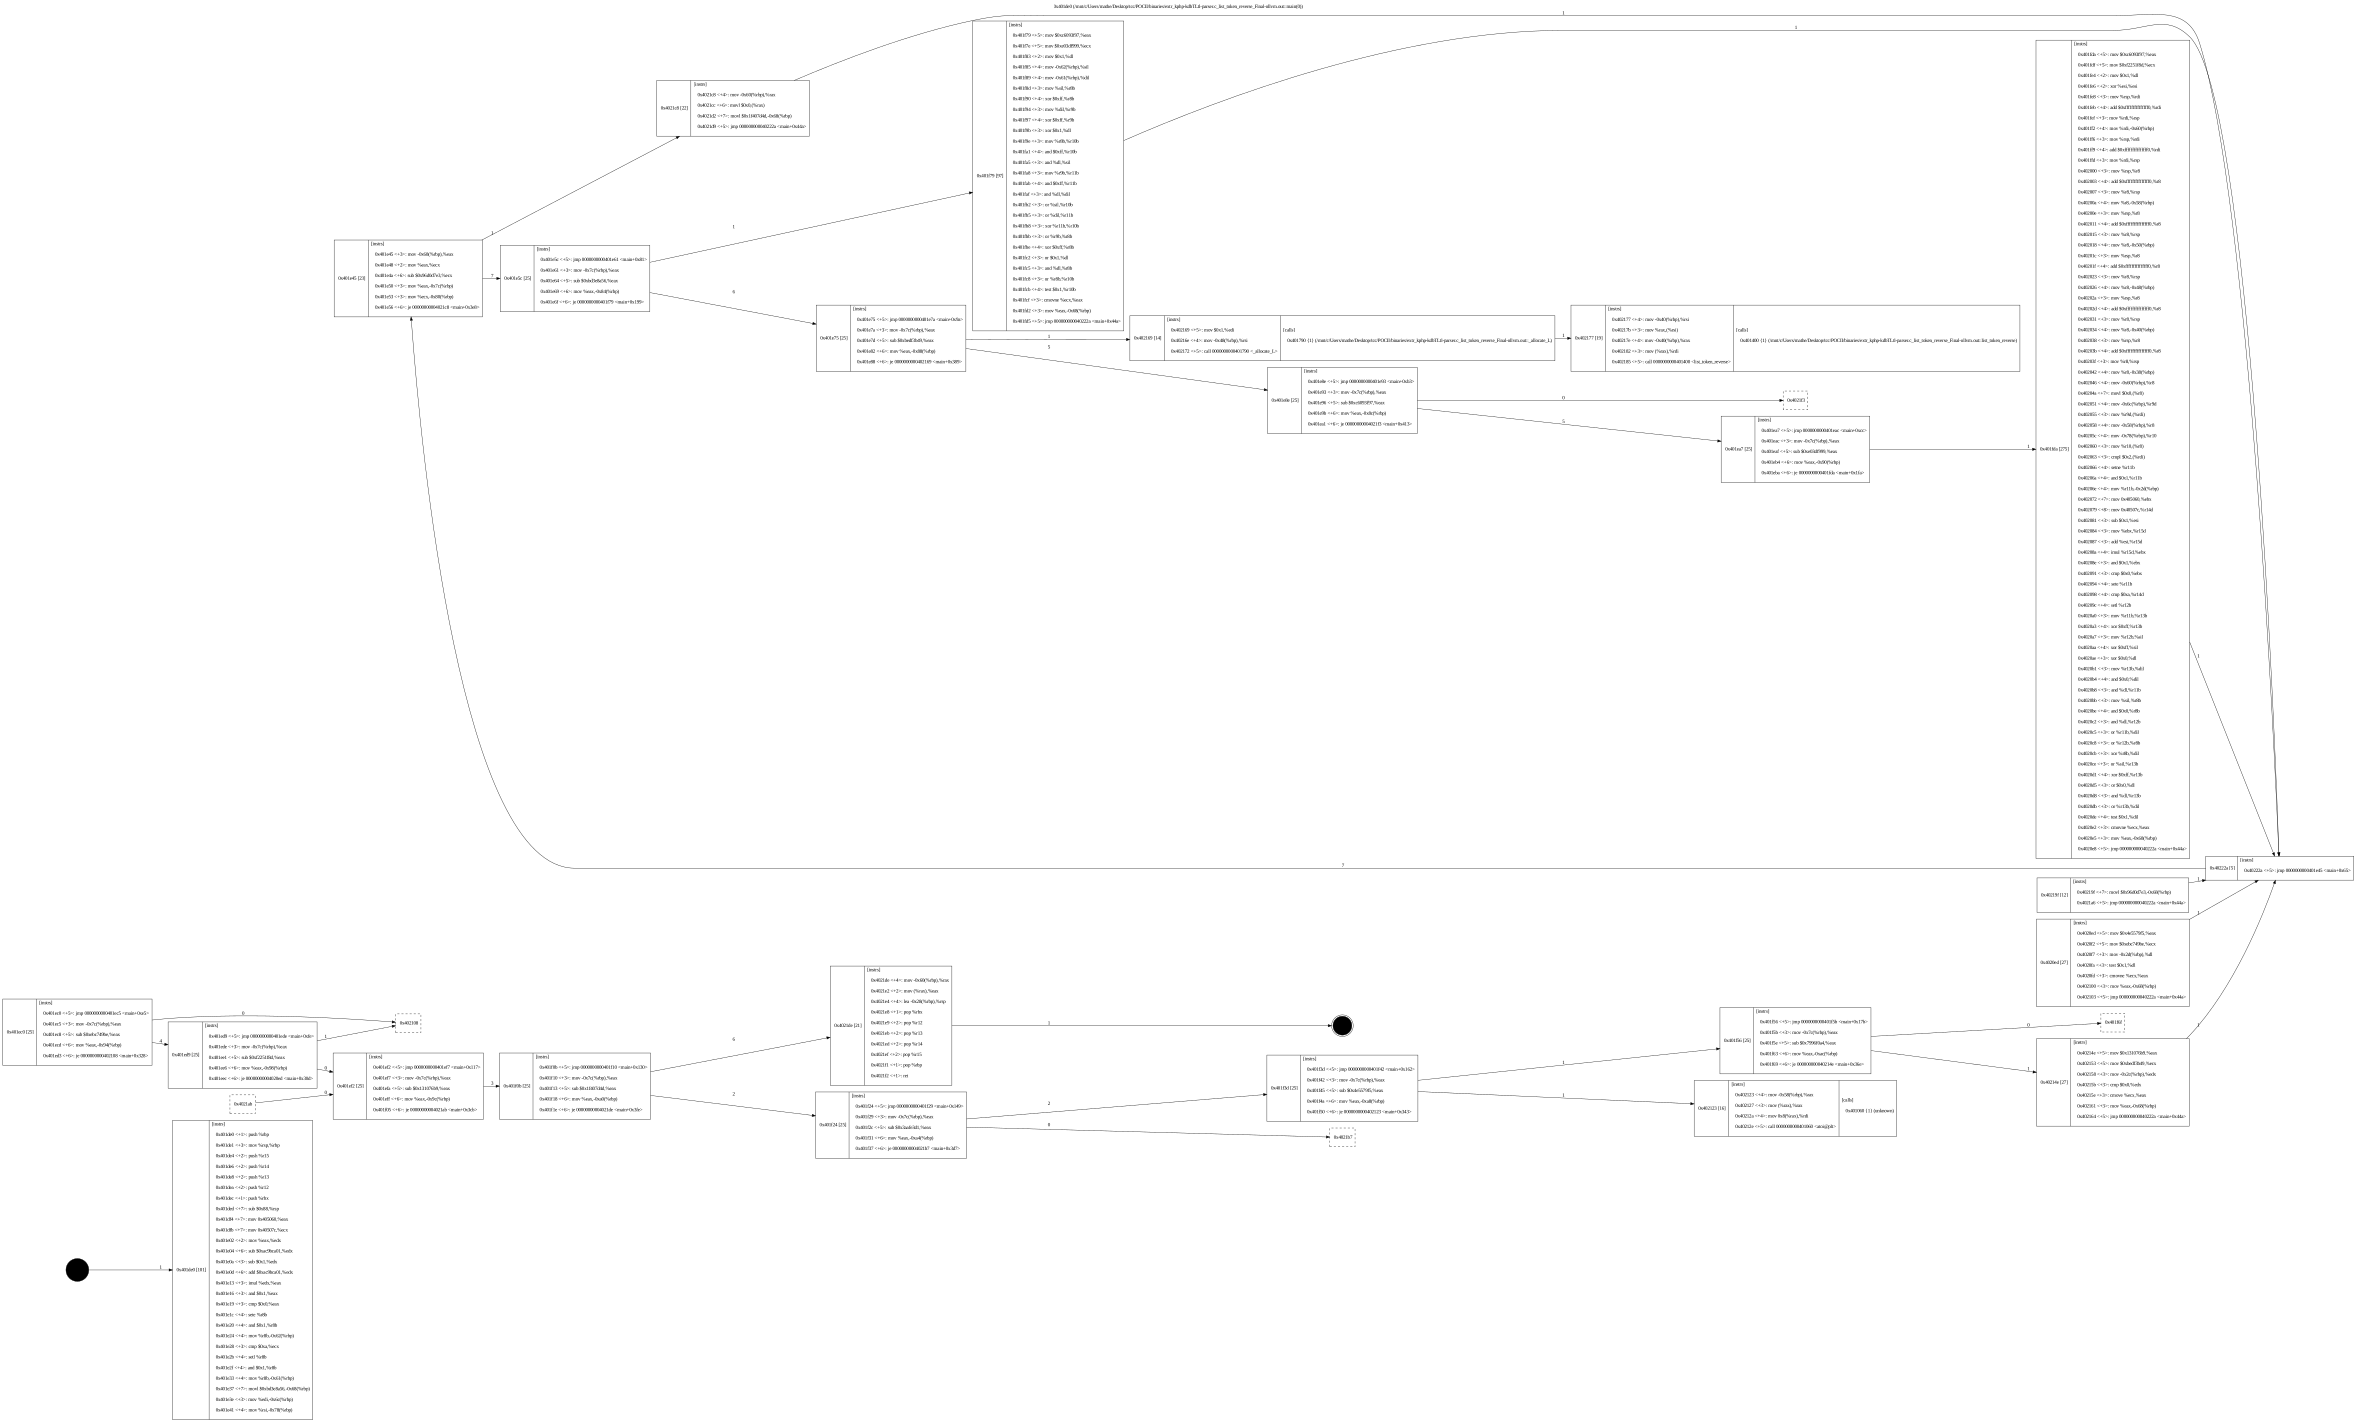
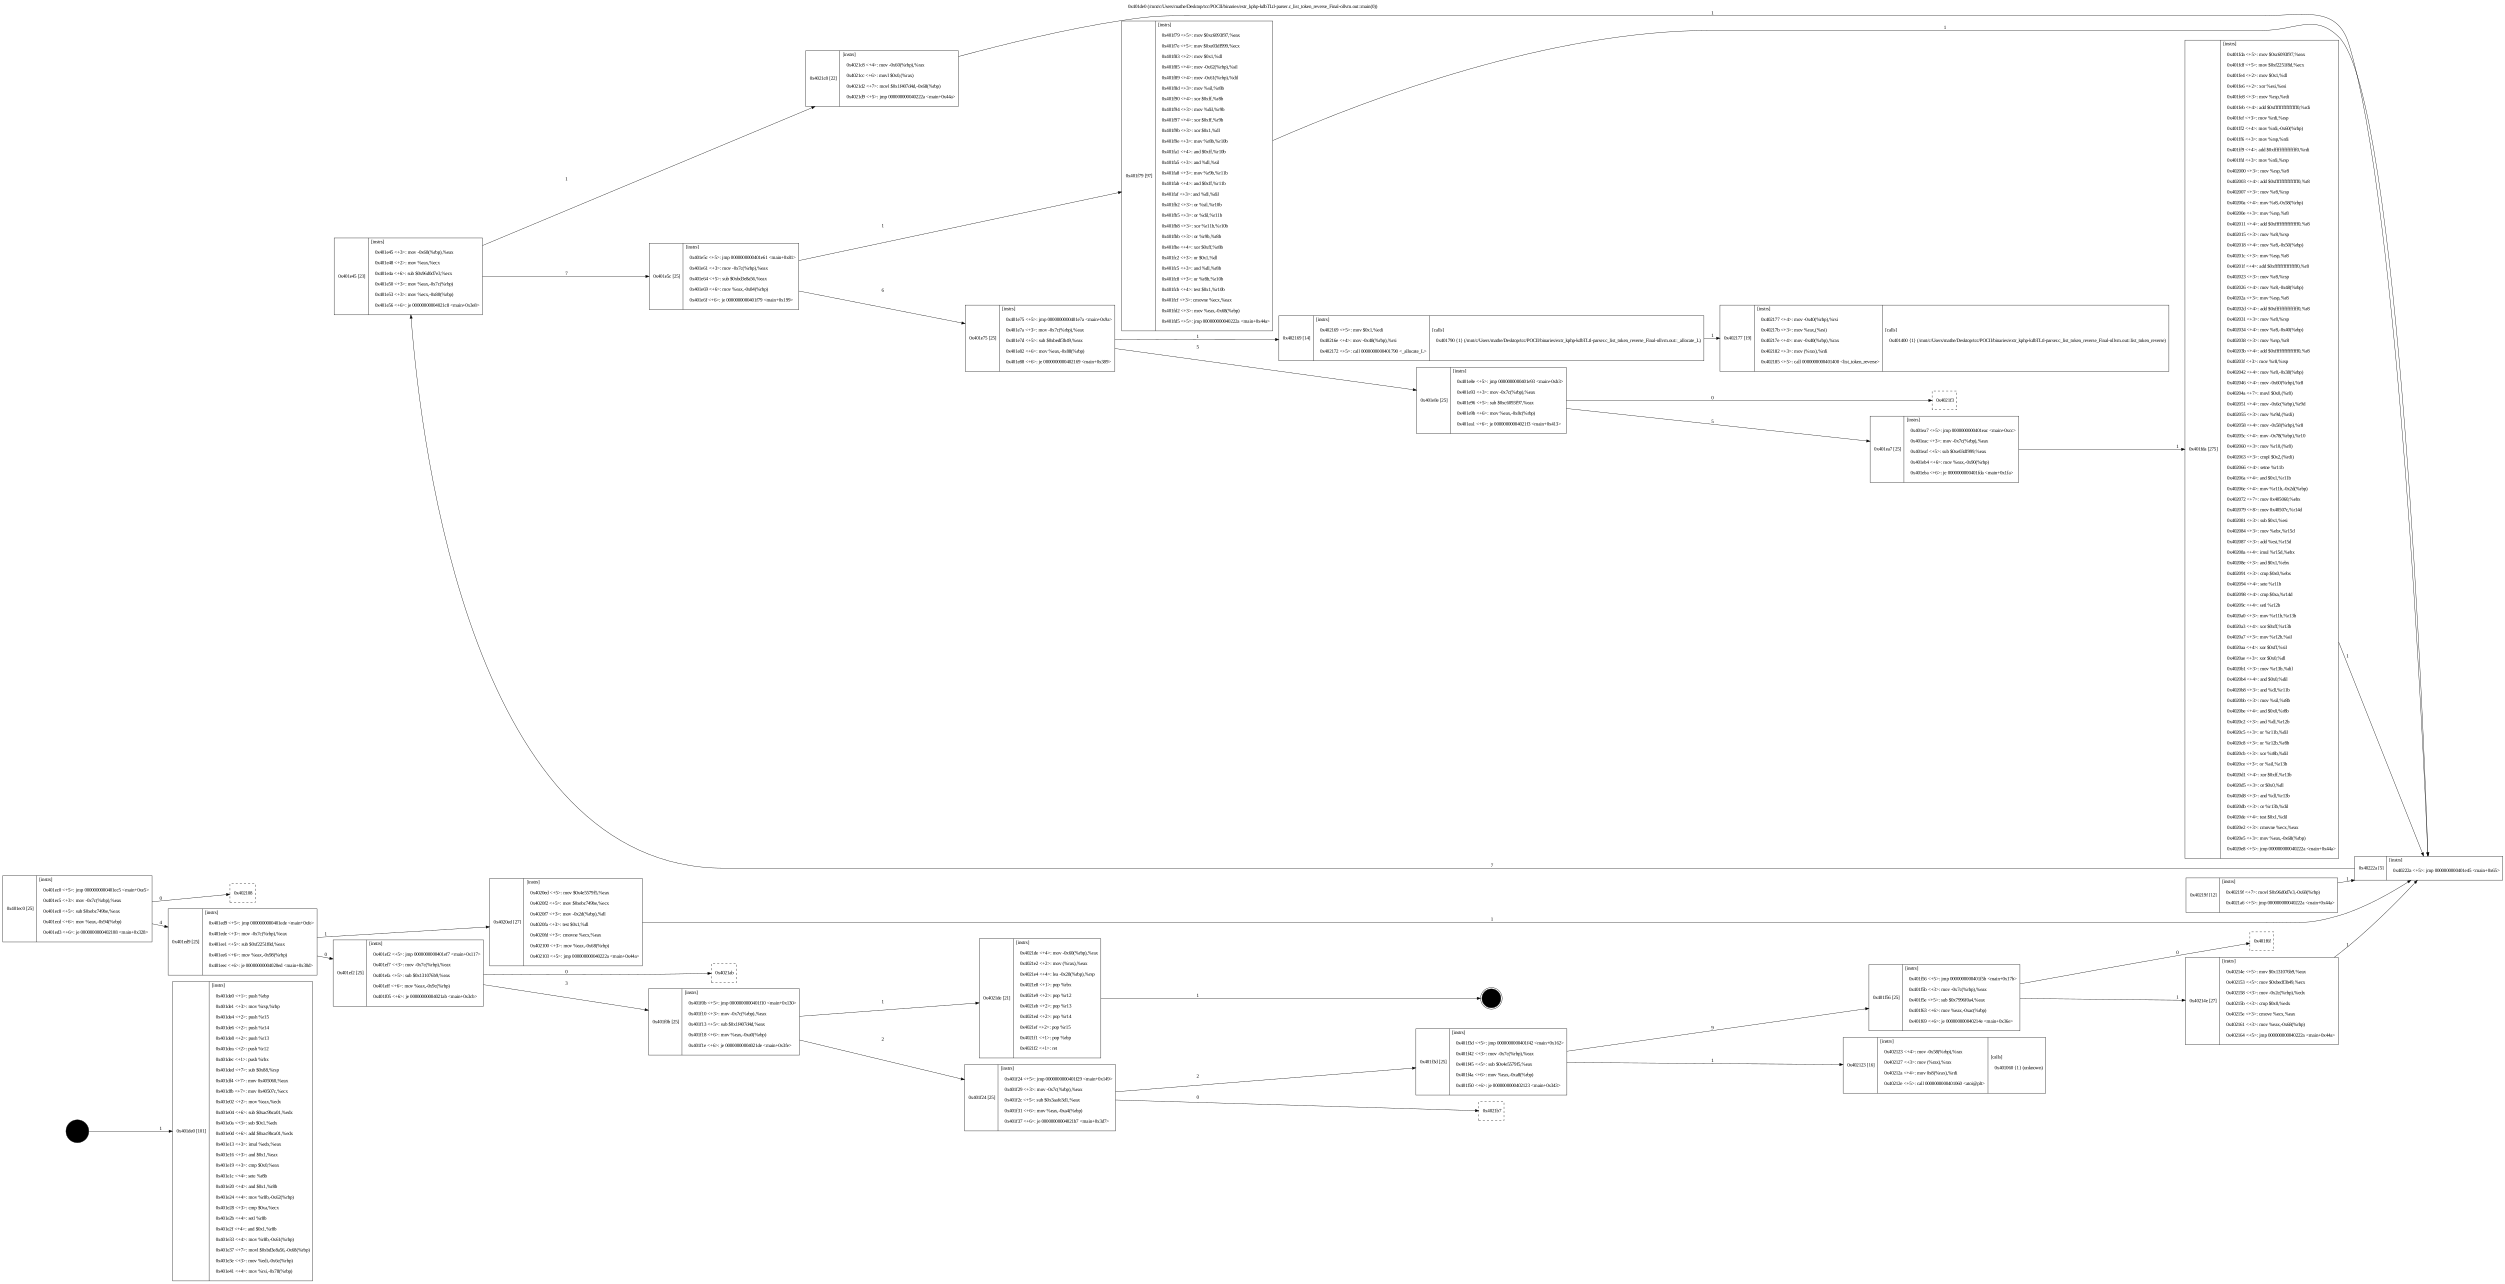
edge "0x401ed9 [25]" -> "0x402108": now "0x401ed9 [25]" -> "0x4020ed [27]"
edge "0x401f0b [25]" -> "0x4021de [21]": label " 6" -> " 1"
edge "0x401f3d [25]" -> "0x401f56 [25]": label " 1" -> " 9"
edge "0x4021ab" -> "0x401ef2 [25]": reversed
